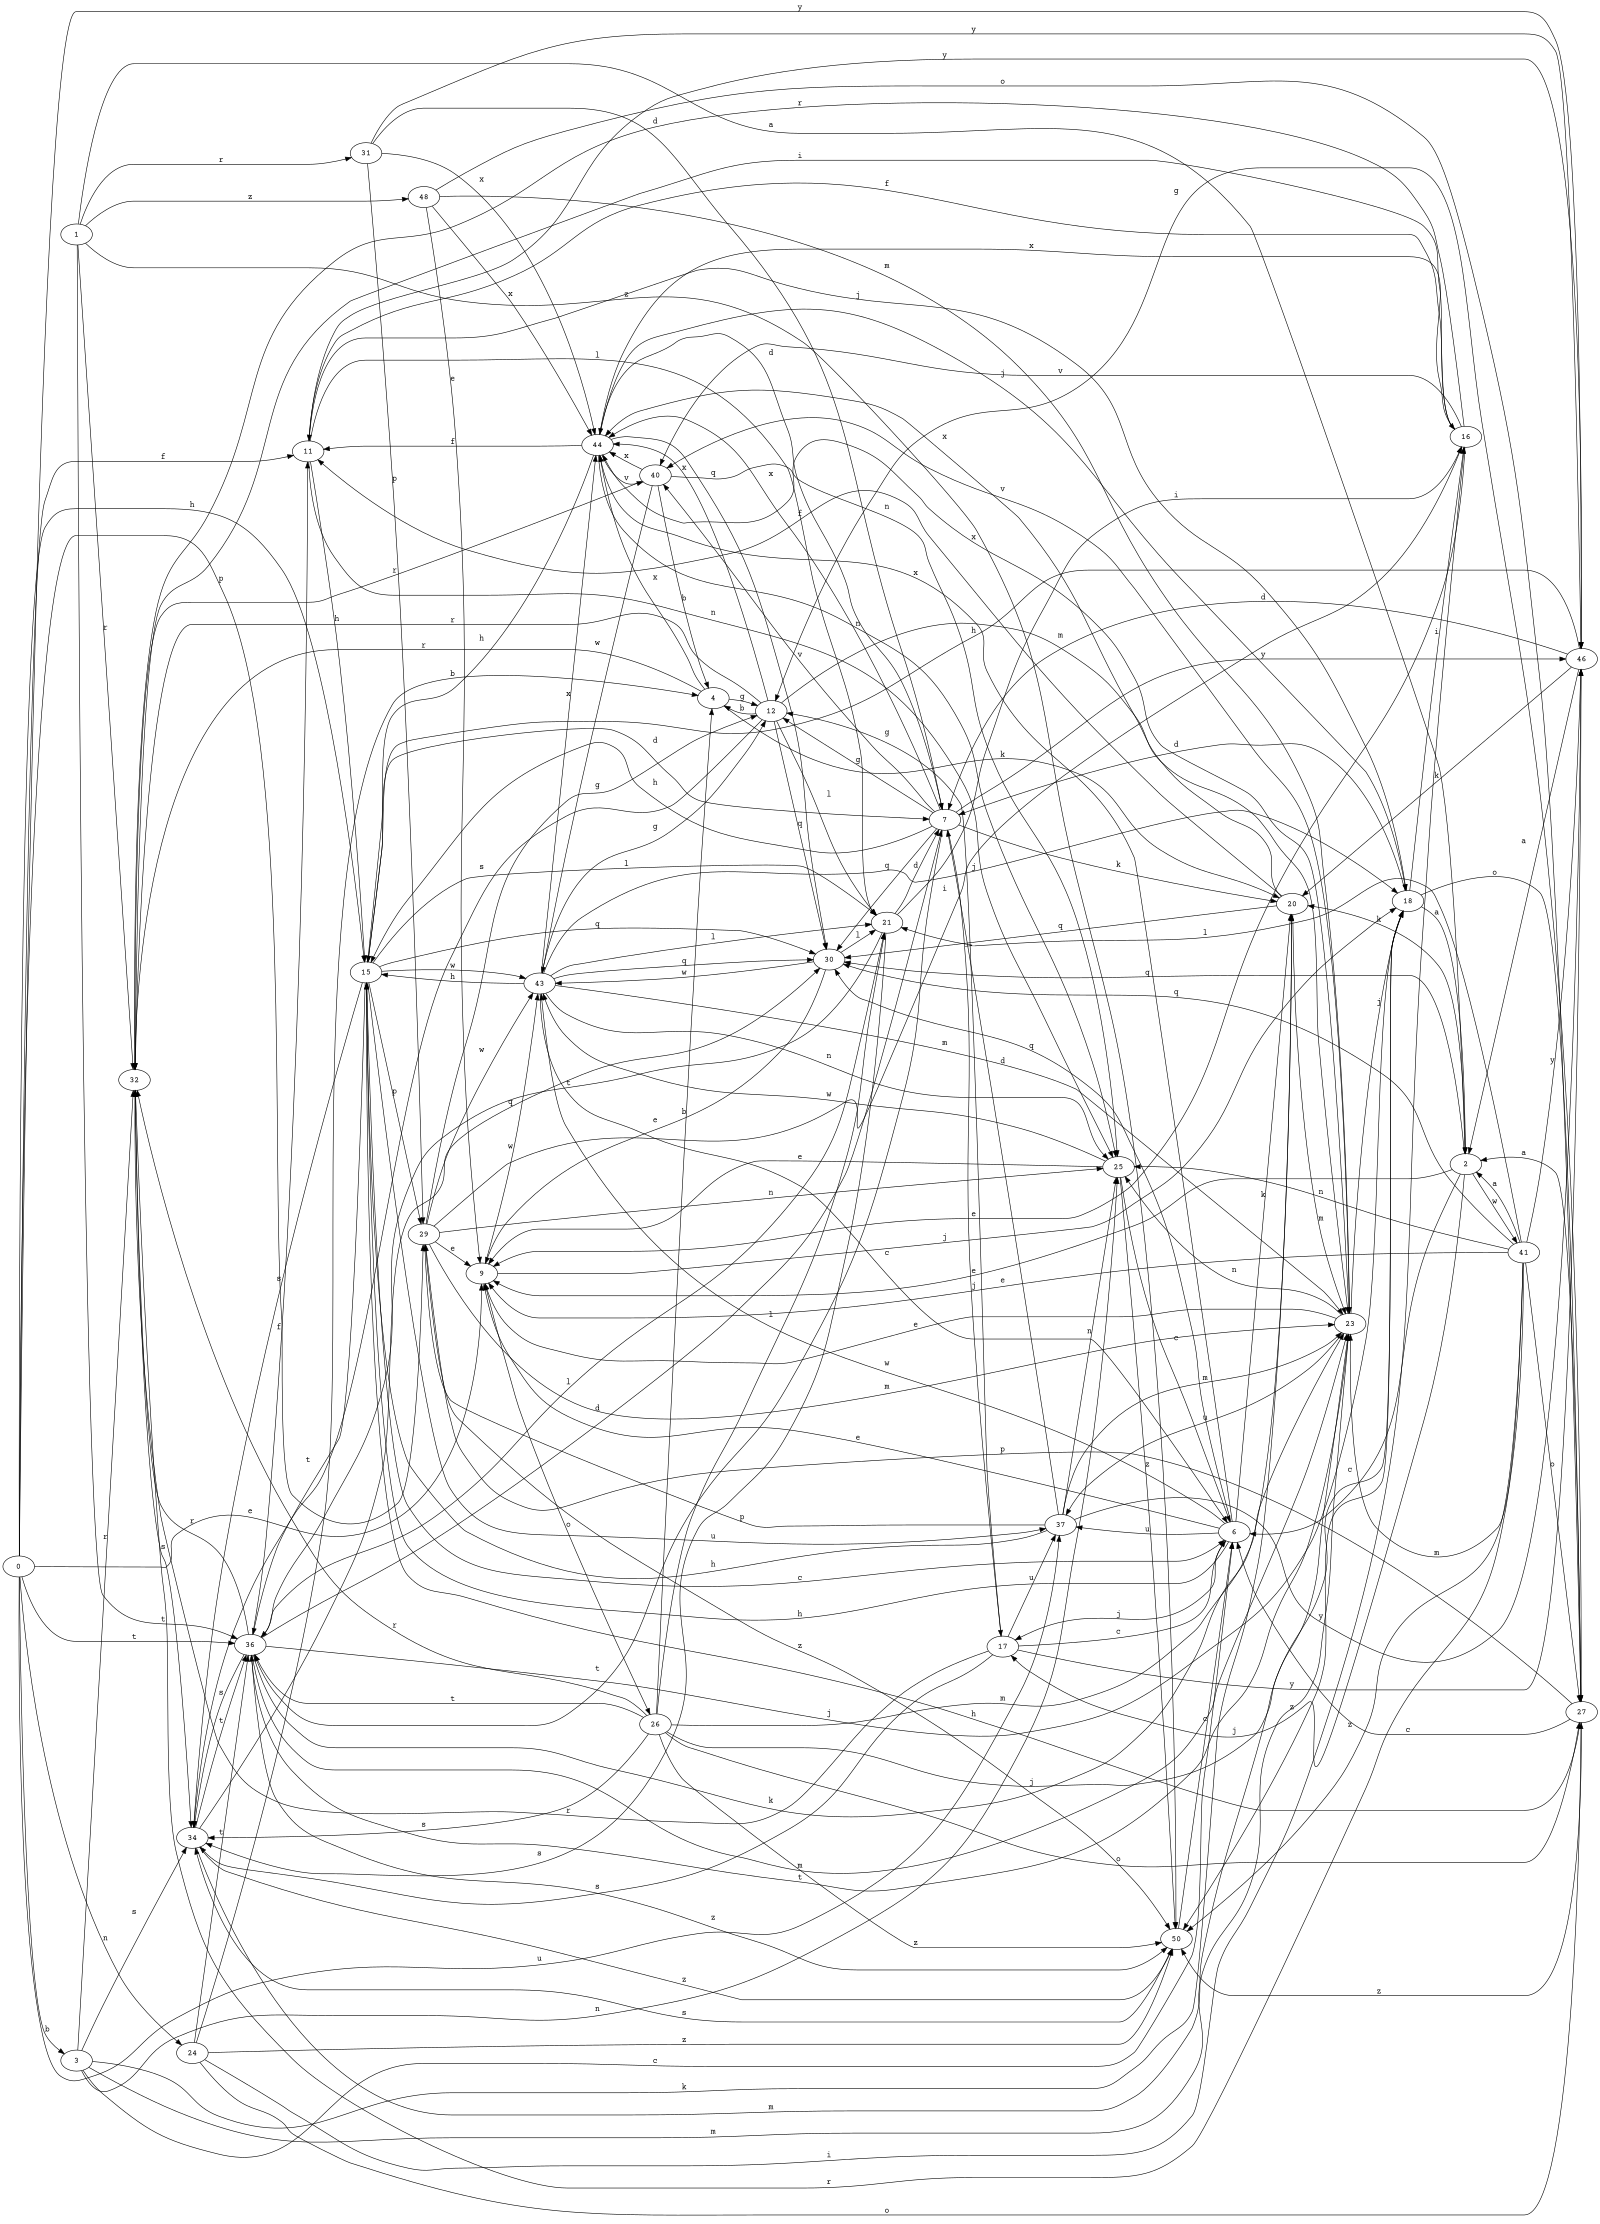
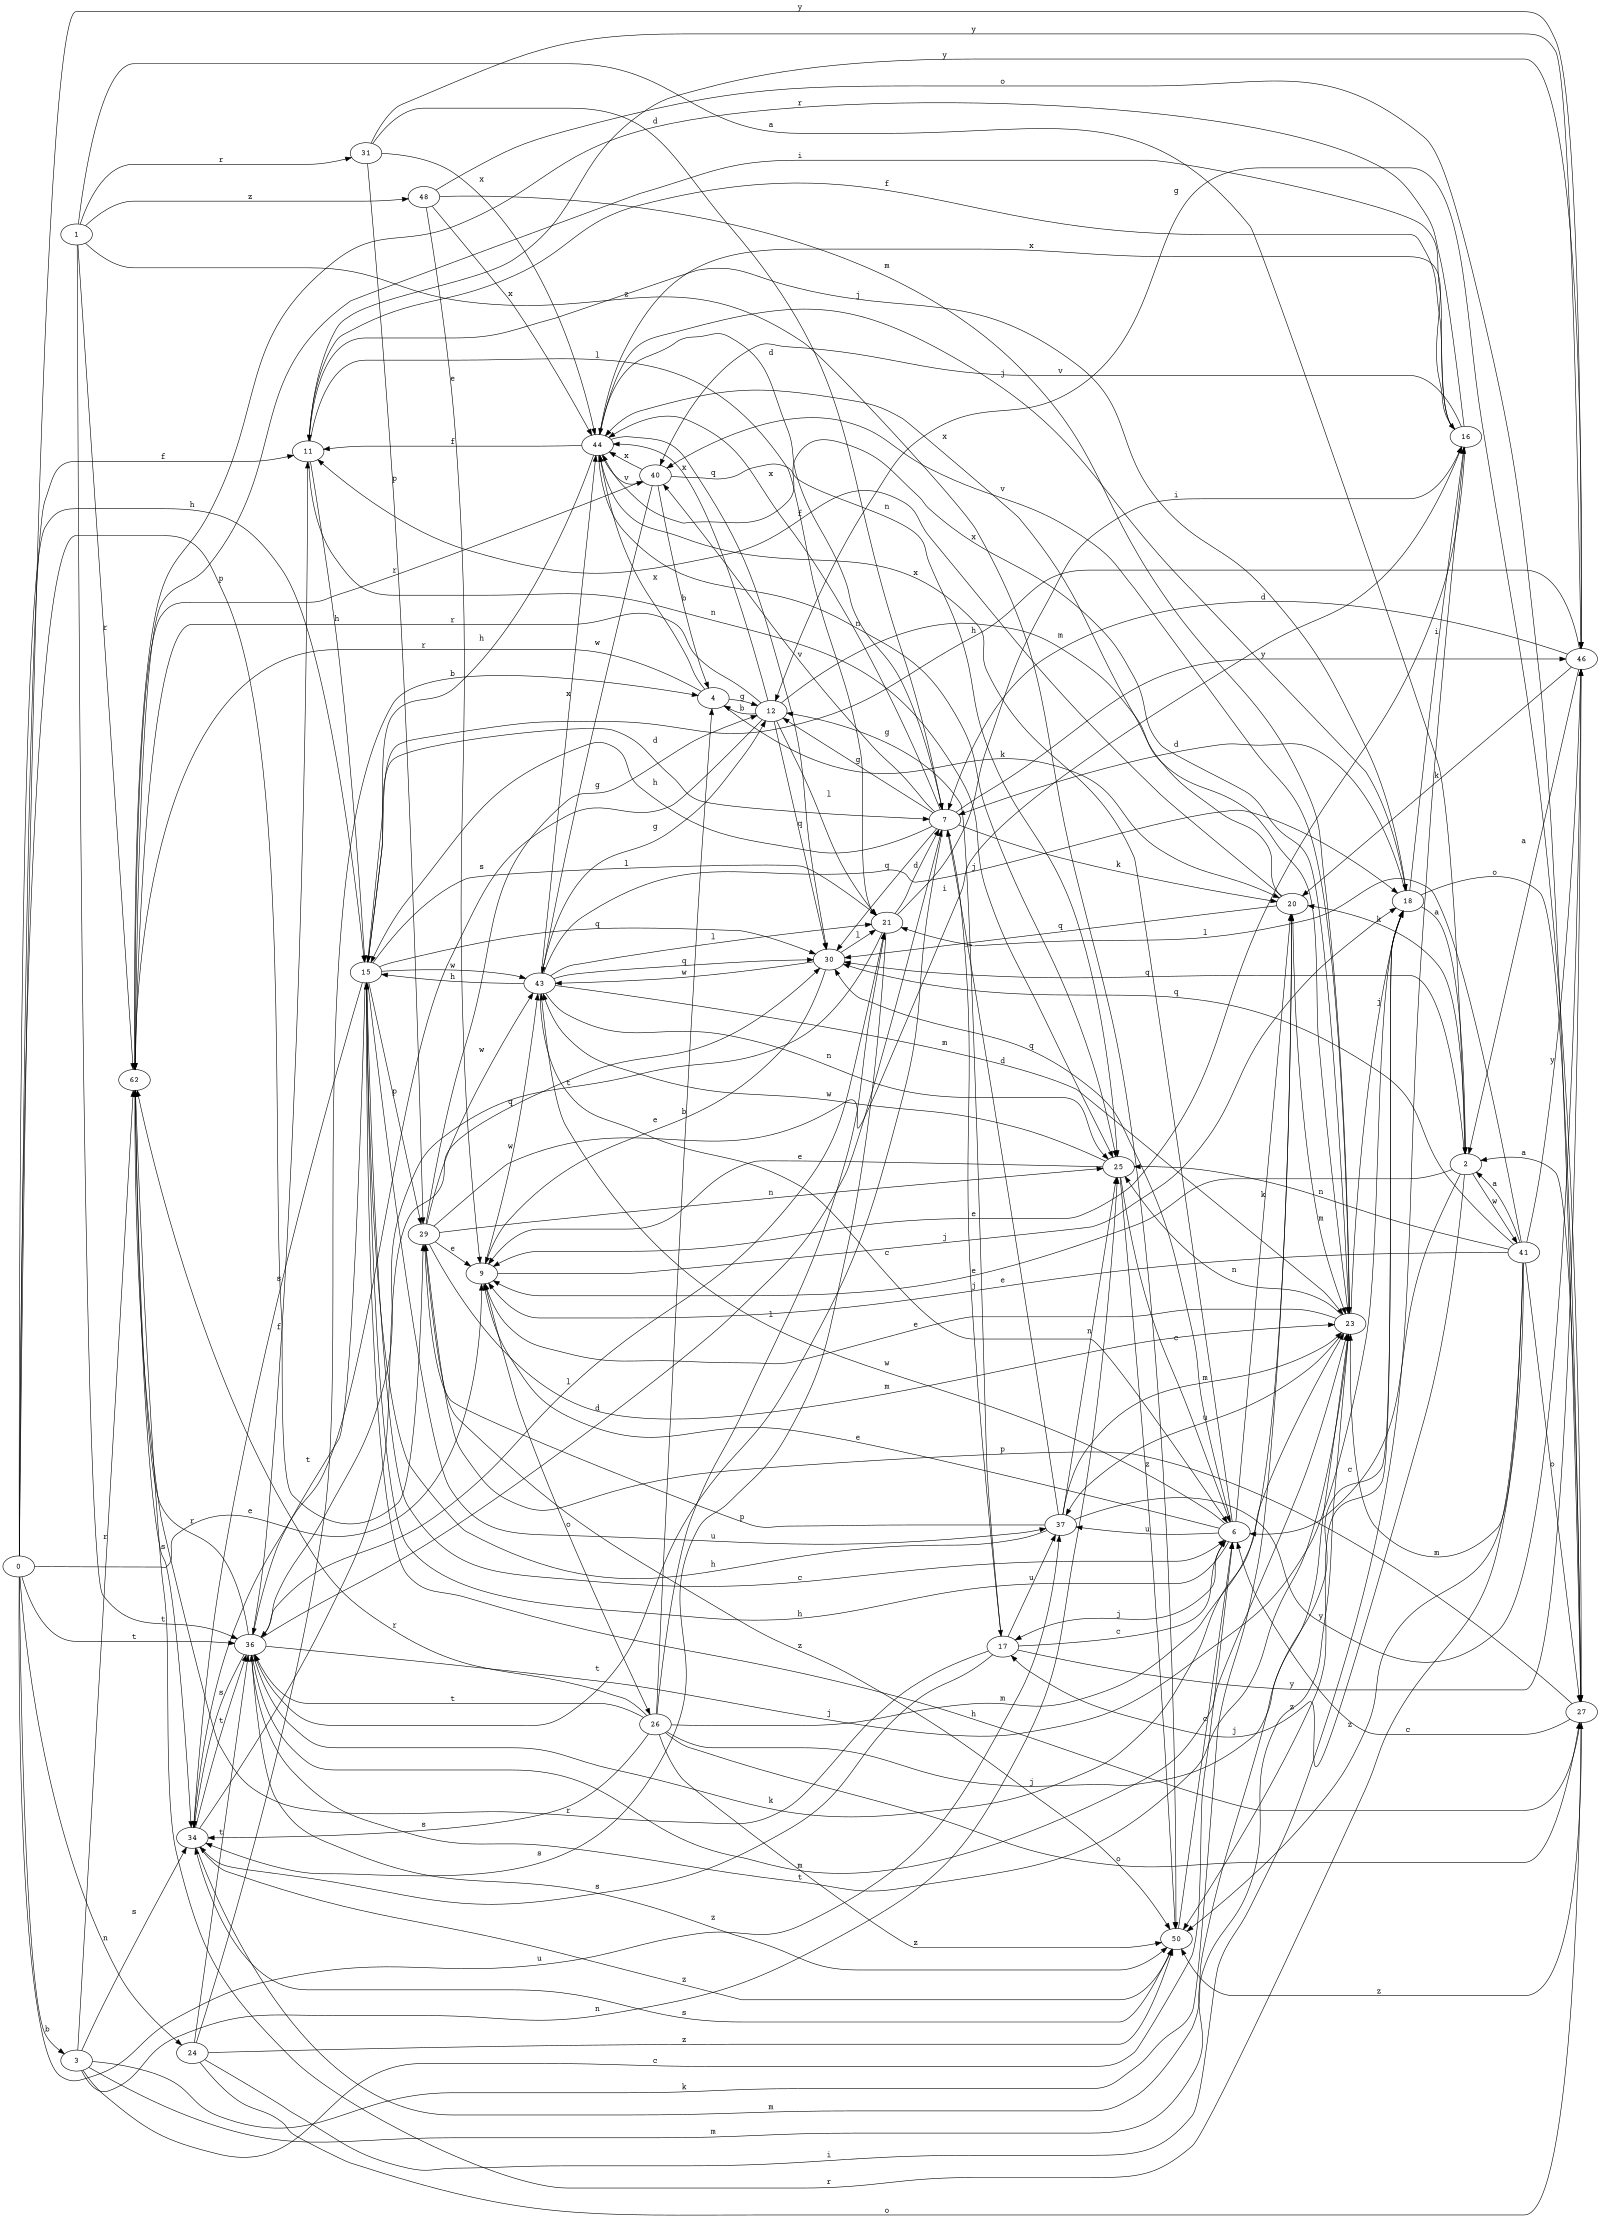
node "32": label "32" -> "62"
